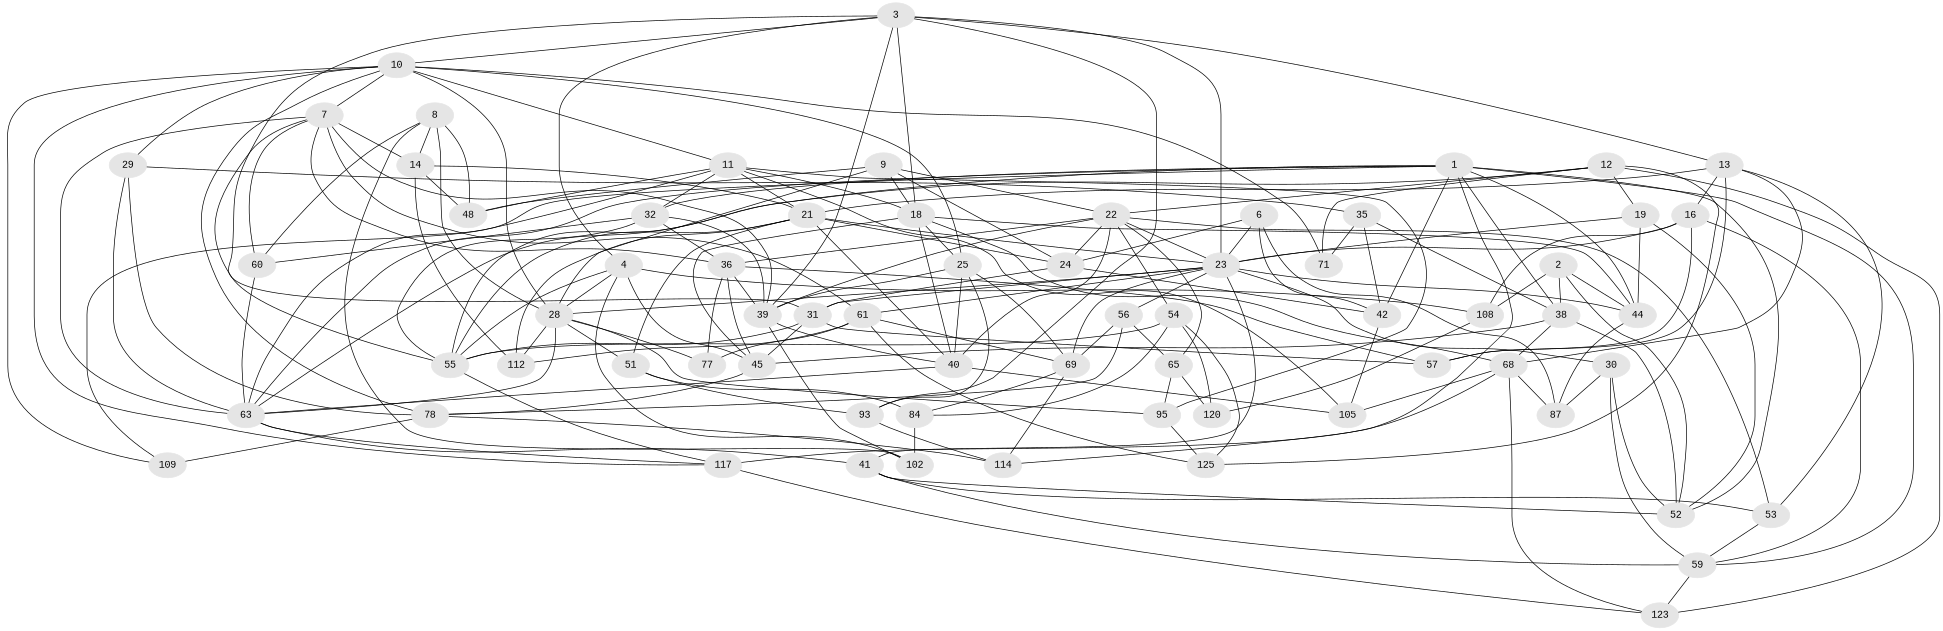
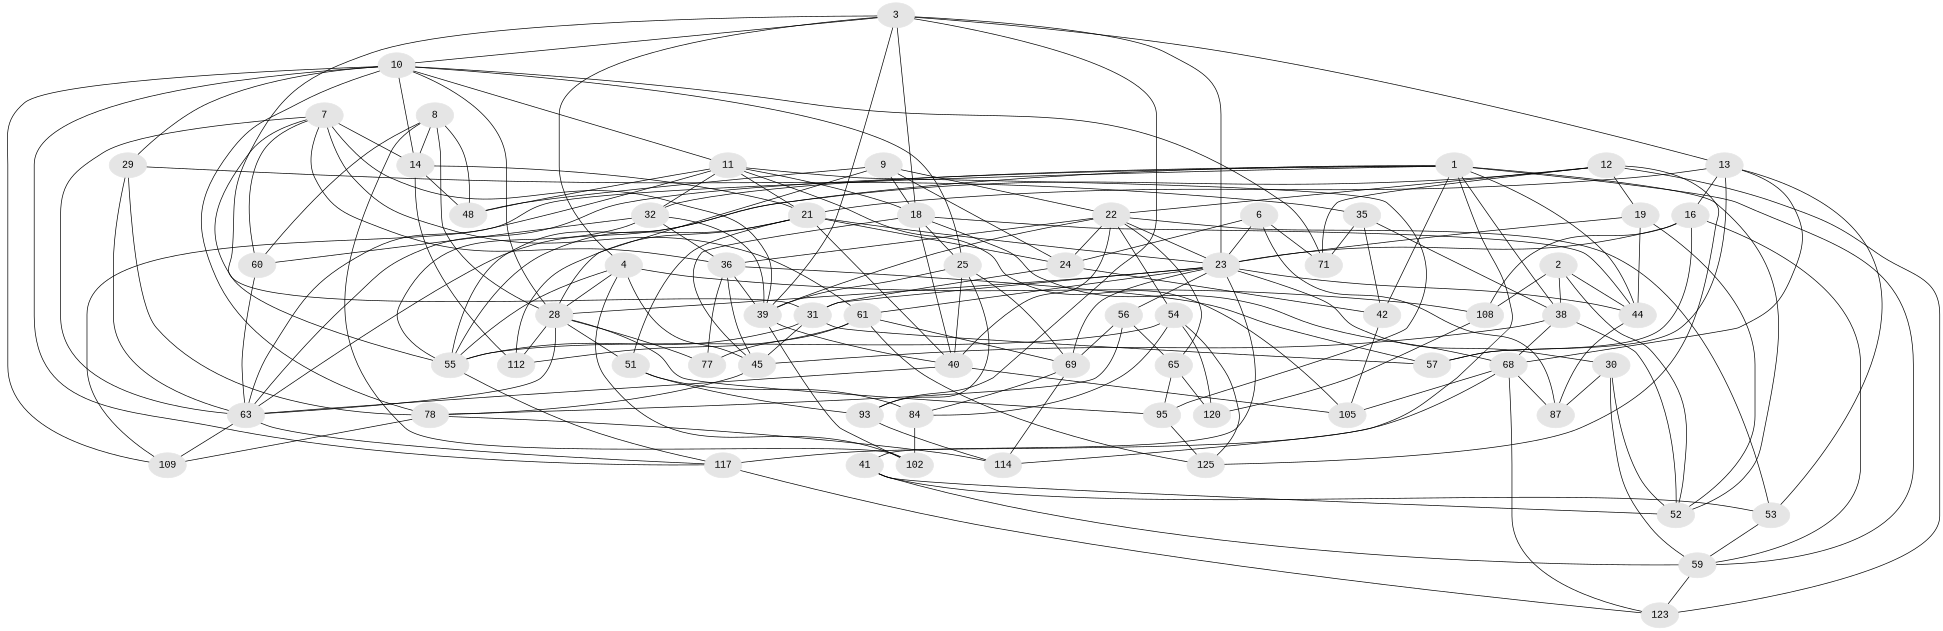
edge "10" -- "7": now "10" -- "14"
edge "6" -- "42": now "6" -- "71"
edge "63" -- "41": now "63" -- "109"
